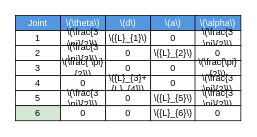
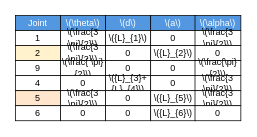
node "2": fillcolor #ffffff -> #fff2cc
node "3": label "3" -> "9"
node "5": fillcolor #ffffff -> #ffe6cc
node "6": fillcolor #d5e8d4 -> #ffffff
